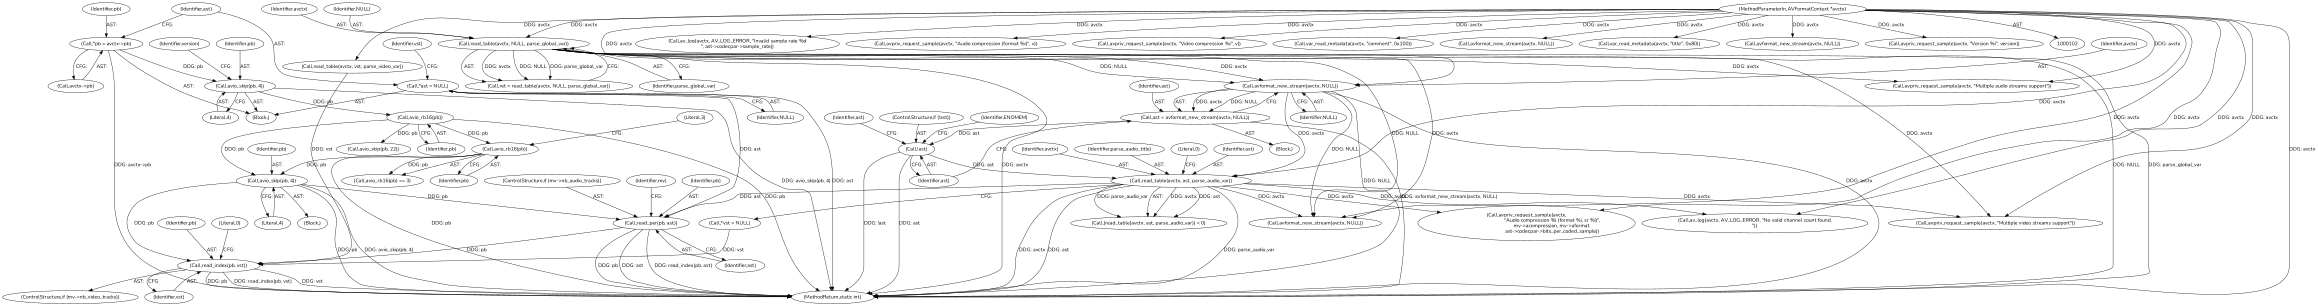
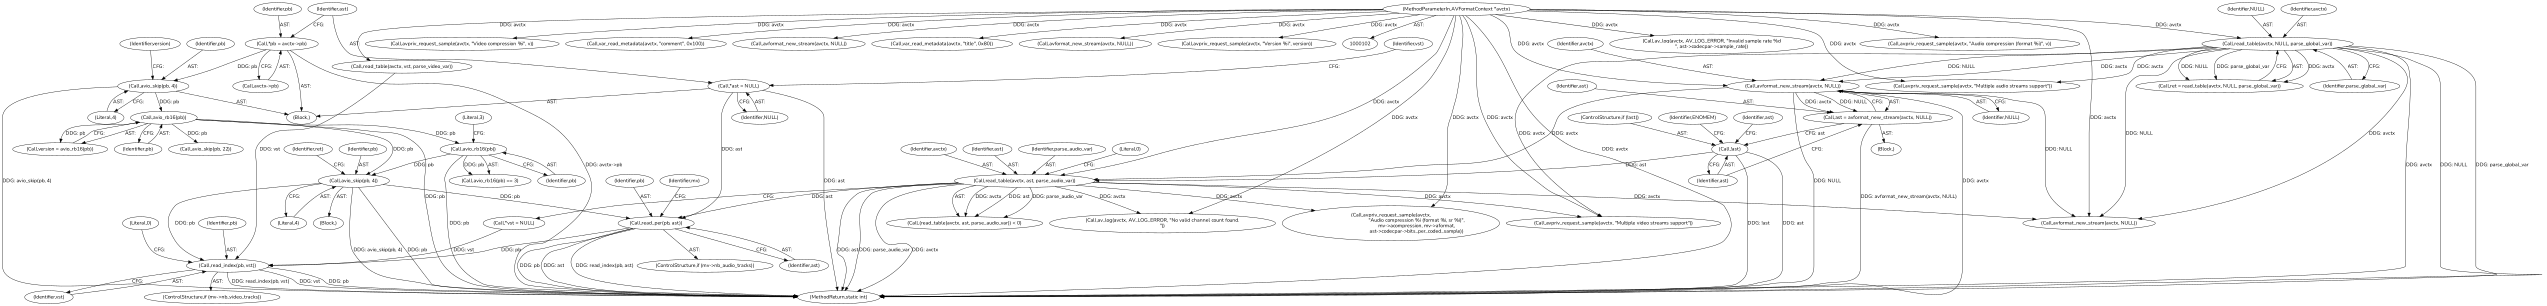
edge "(Call,ast = avformat_new_stream(avctx, NULL))" -> "(Call,!ast)": label "DDG: ast" -> "CFG: ast"
node "(Call,version = avio_rb16(pb))": added
node "(Identifier,ret)": added
node "(Identifier,parse_audio_title)": label "(Identifier,parse_audio_title)" -> "(Identifier,parse_audio_var)"
edge "(ControlStructure,if (mv->nb_audio_tracks))" -> "(Call,read_per(pb, ast))": reversed
